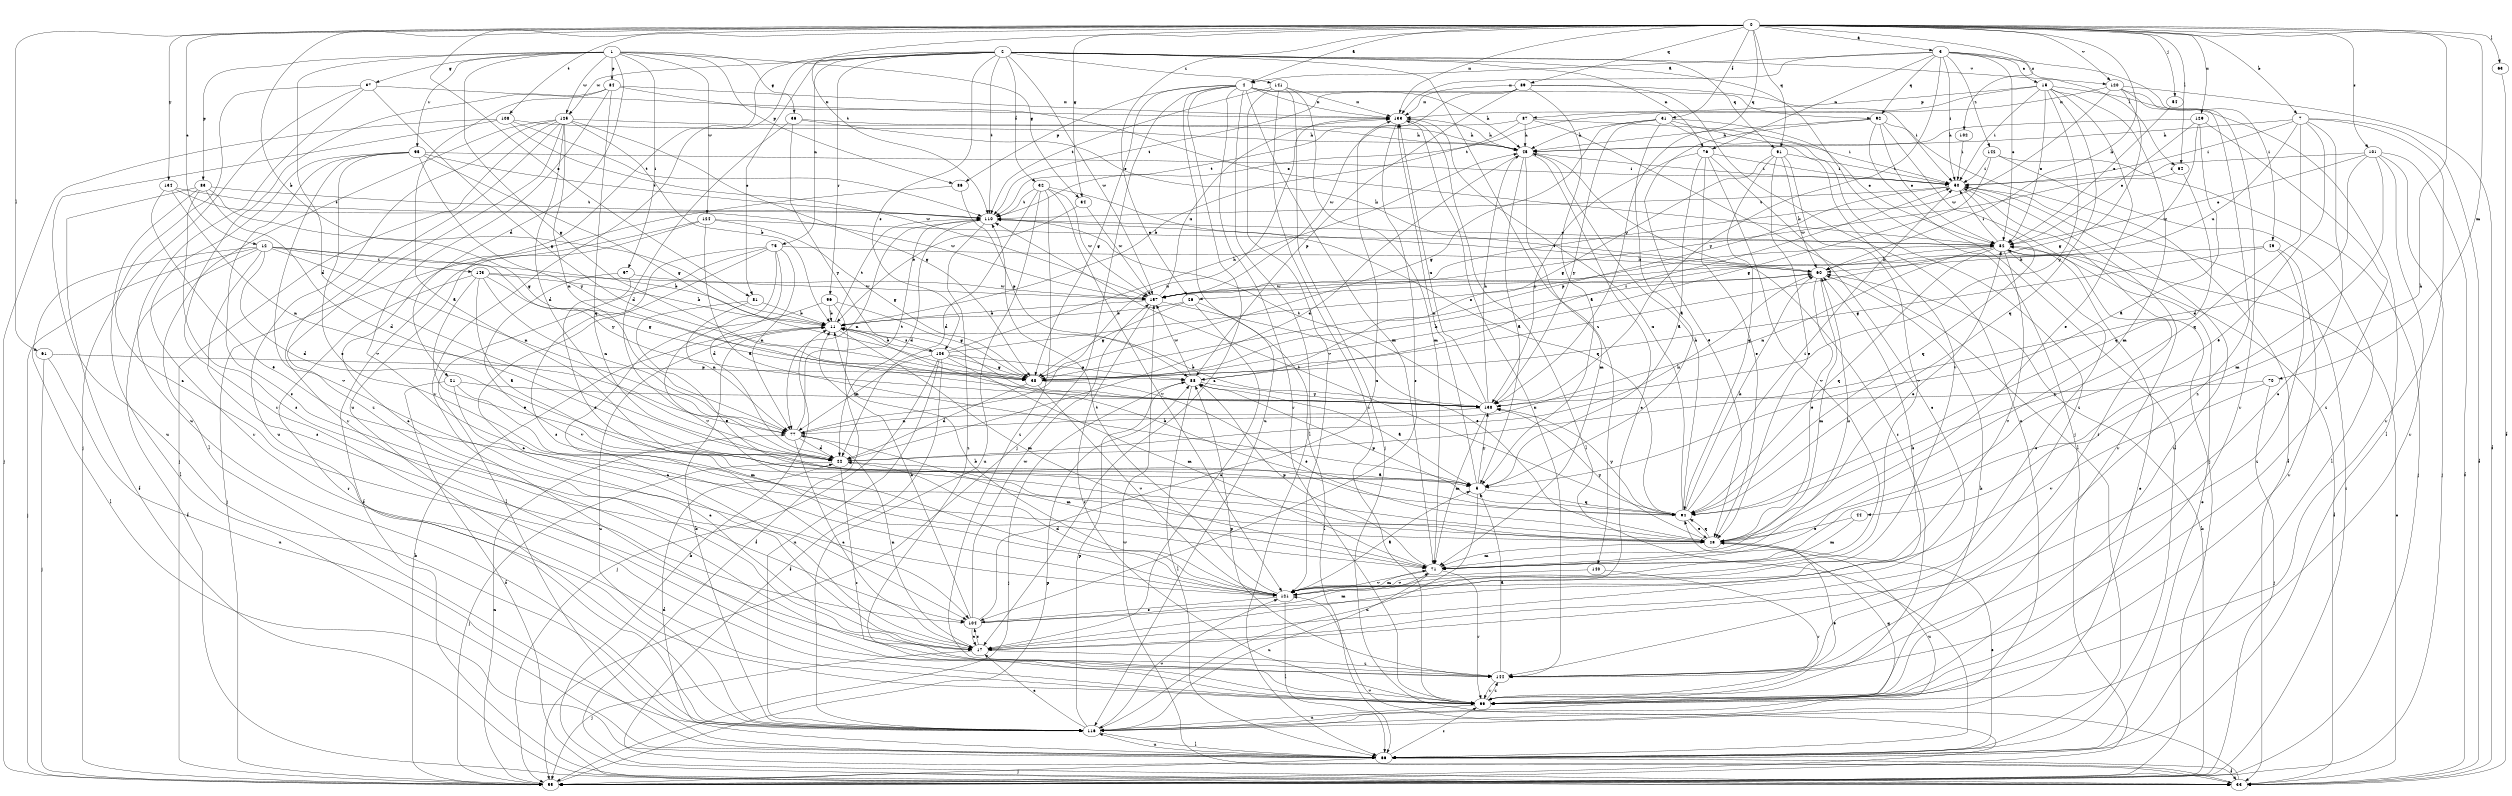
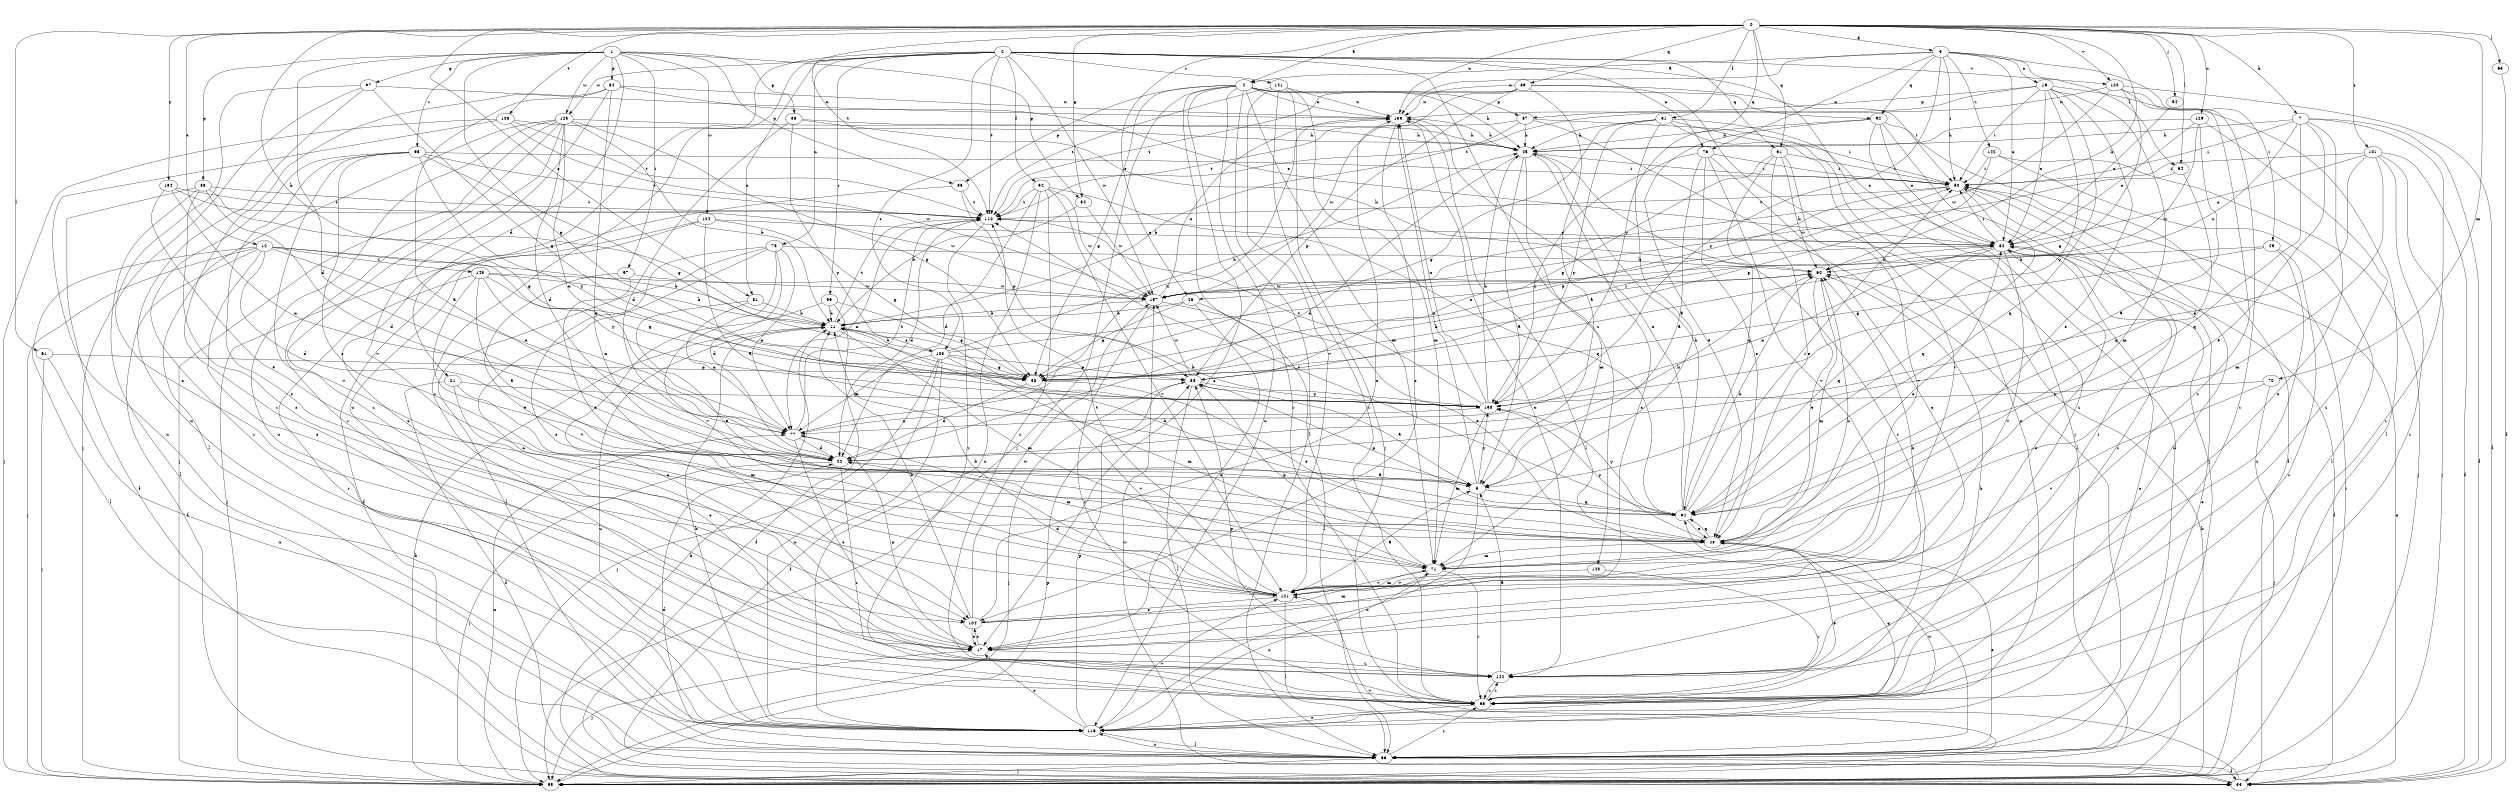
edge "4" -> "87": added, label "p"
node "102": removed
edge "60" -> "110": now "86" -> "110"
node "44": removed
